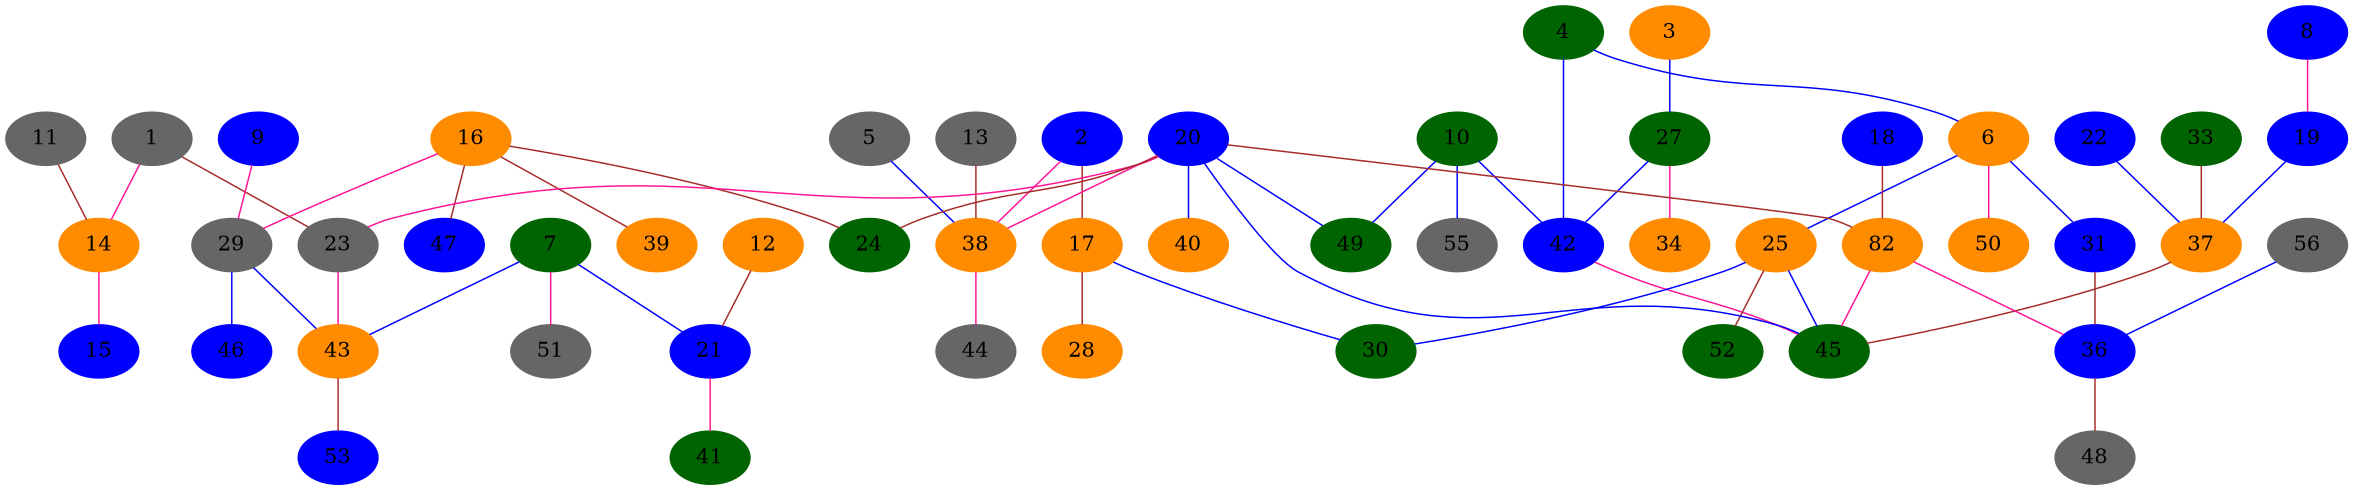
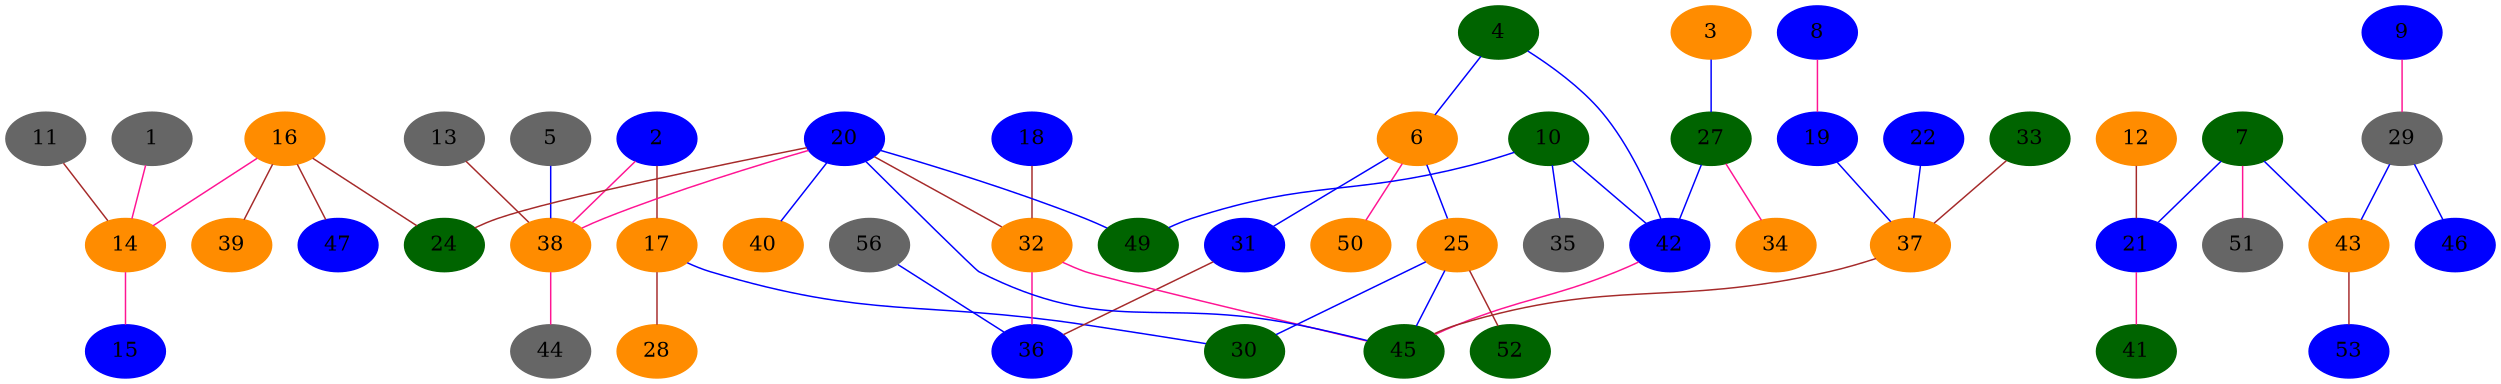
edge "16" -- "29": now "16" -- "14"
node "23": removed
node "55": label "55" -> "35"
node "82": label "82" -> "32"
node "48": removed
